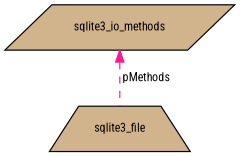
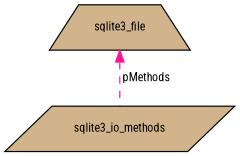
edge "sqlite3_file" -> "sqlite3_io_methods": reversed
